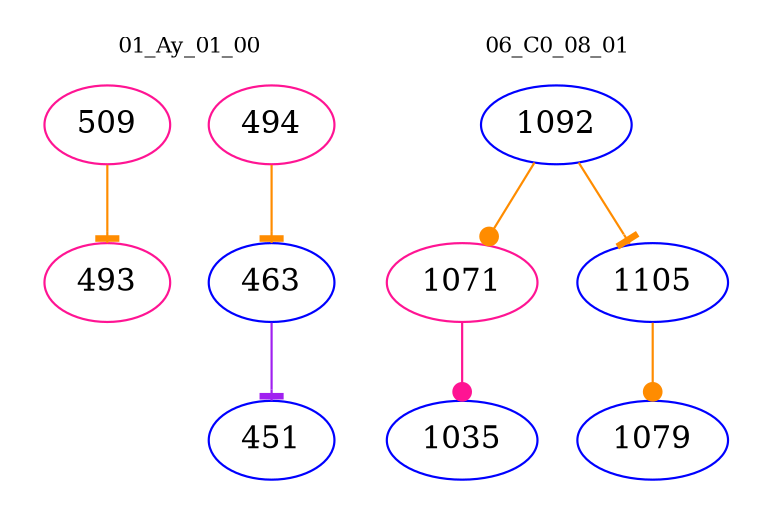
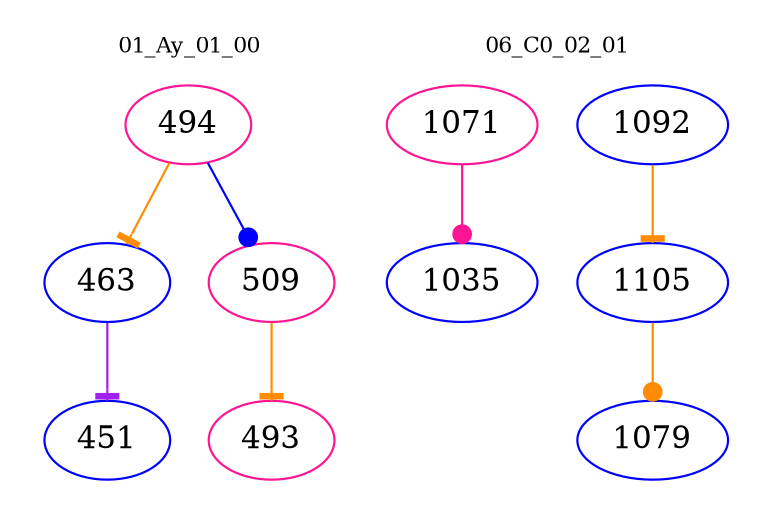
cluster "06_C0_08_01": label "06_C0_08_01" -> "06_C0_02_01"
edge "494" -> "509": added
edge "1092" -> "1071": removed
